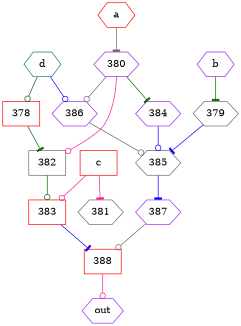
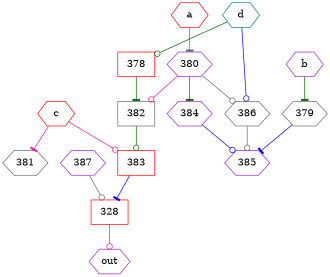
node "386": color purple -> gray40
node "c": shape box -> hexagon
node "385": color gray40 -> purple
edge "385" -> "387": removed
node "388": label "388" -> "328"
